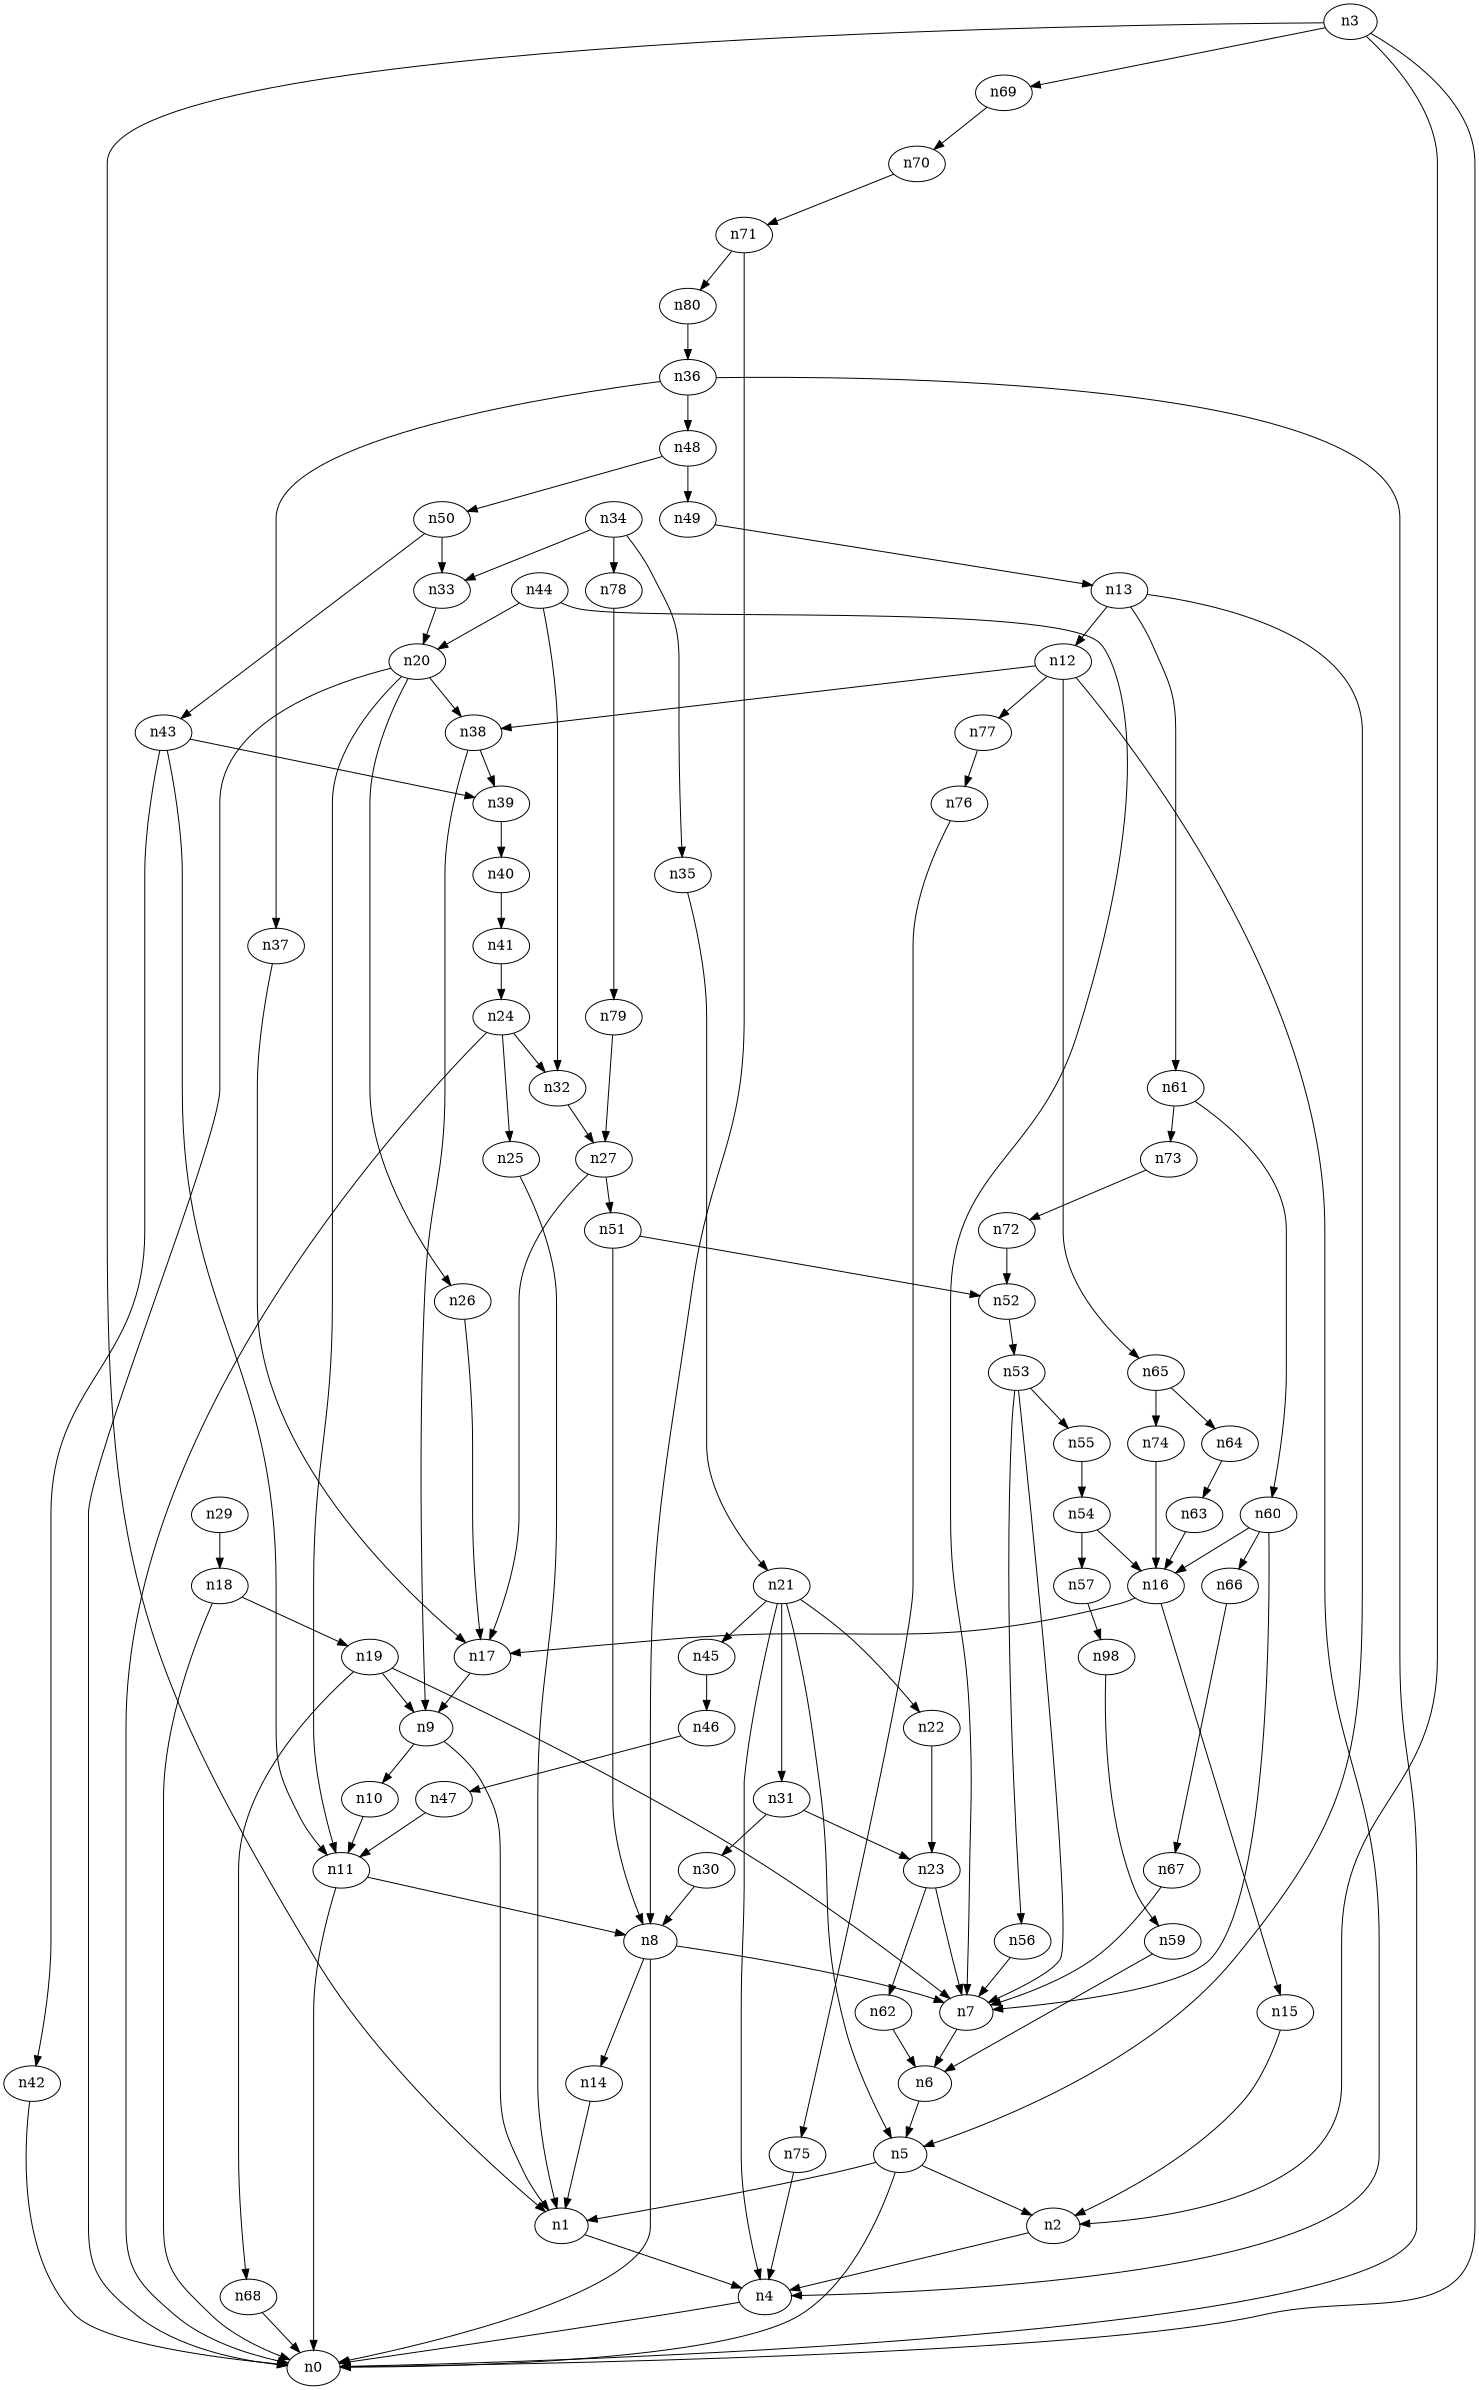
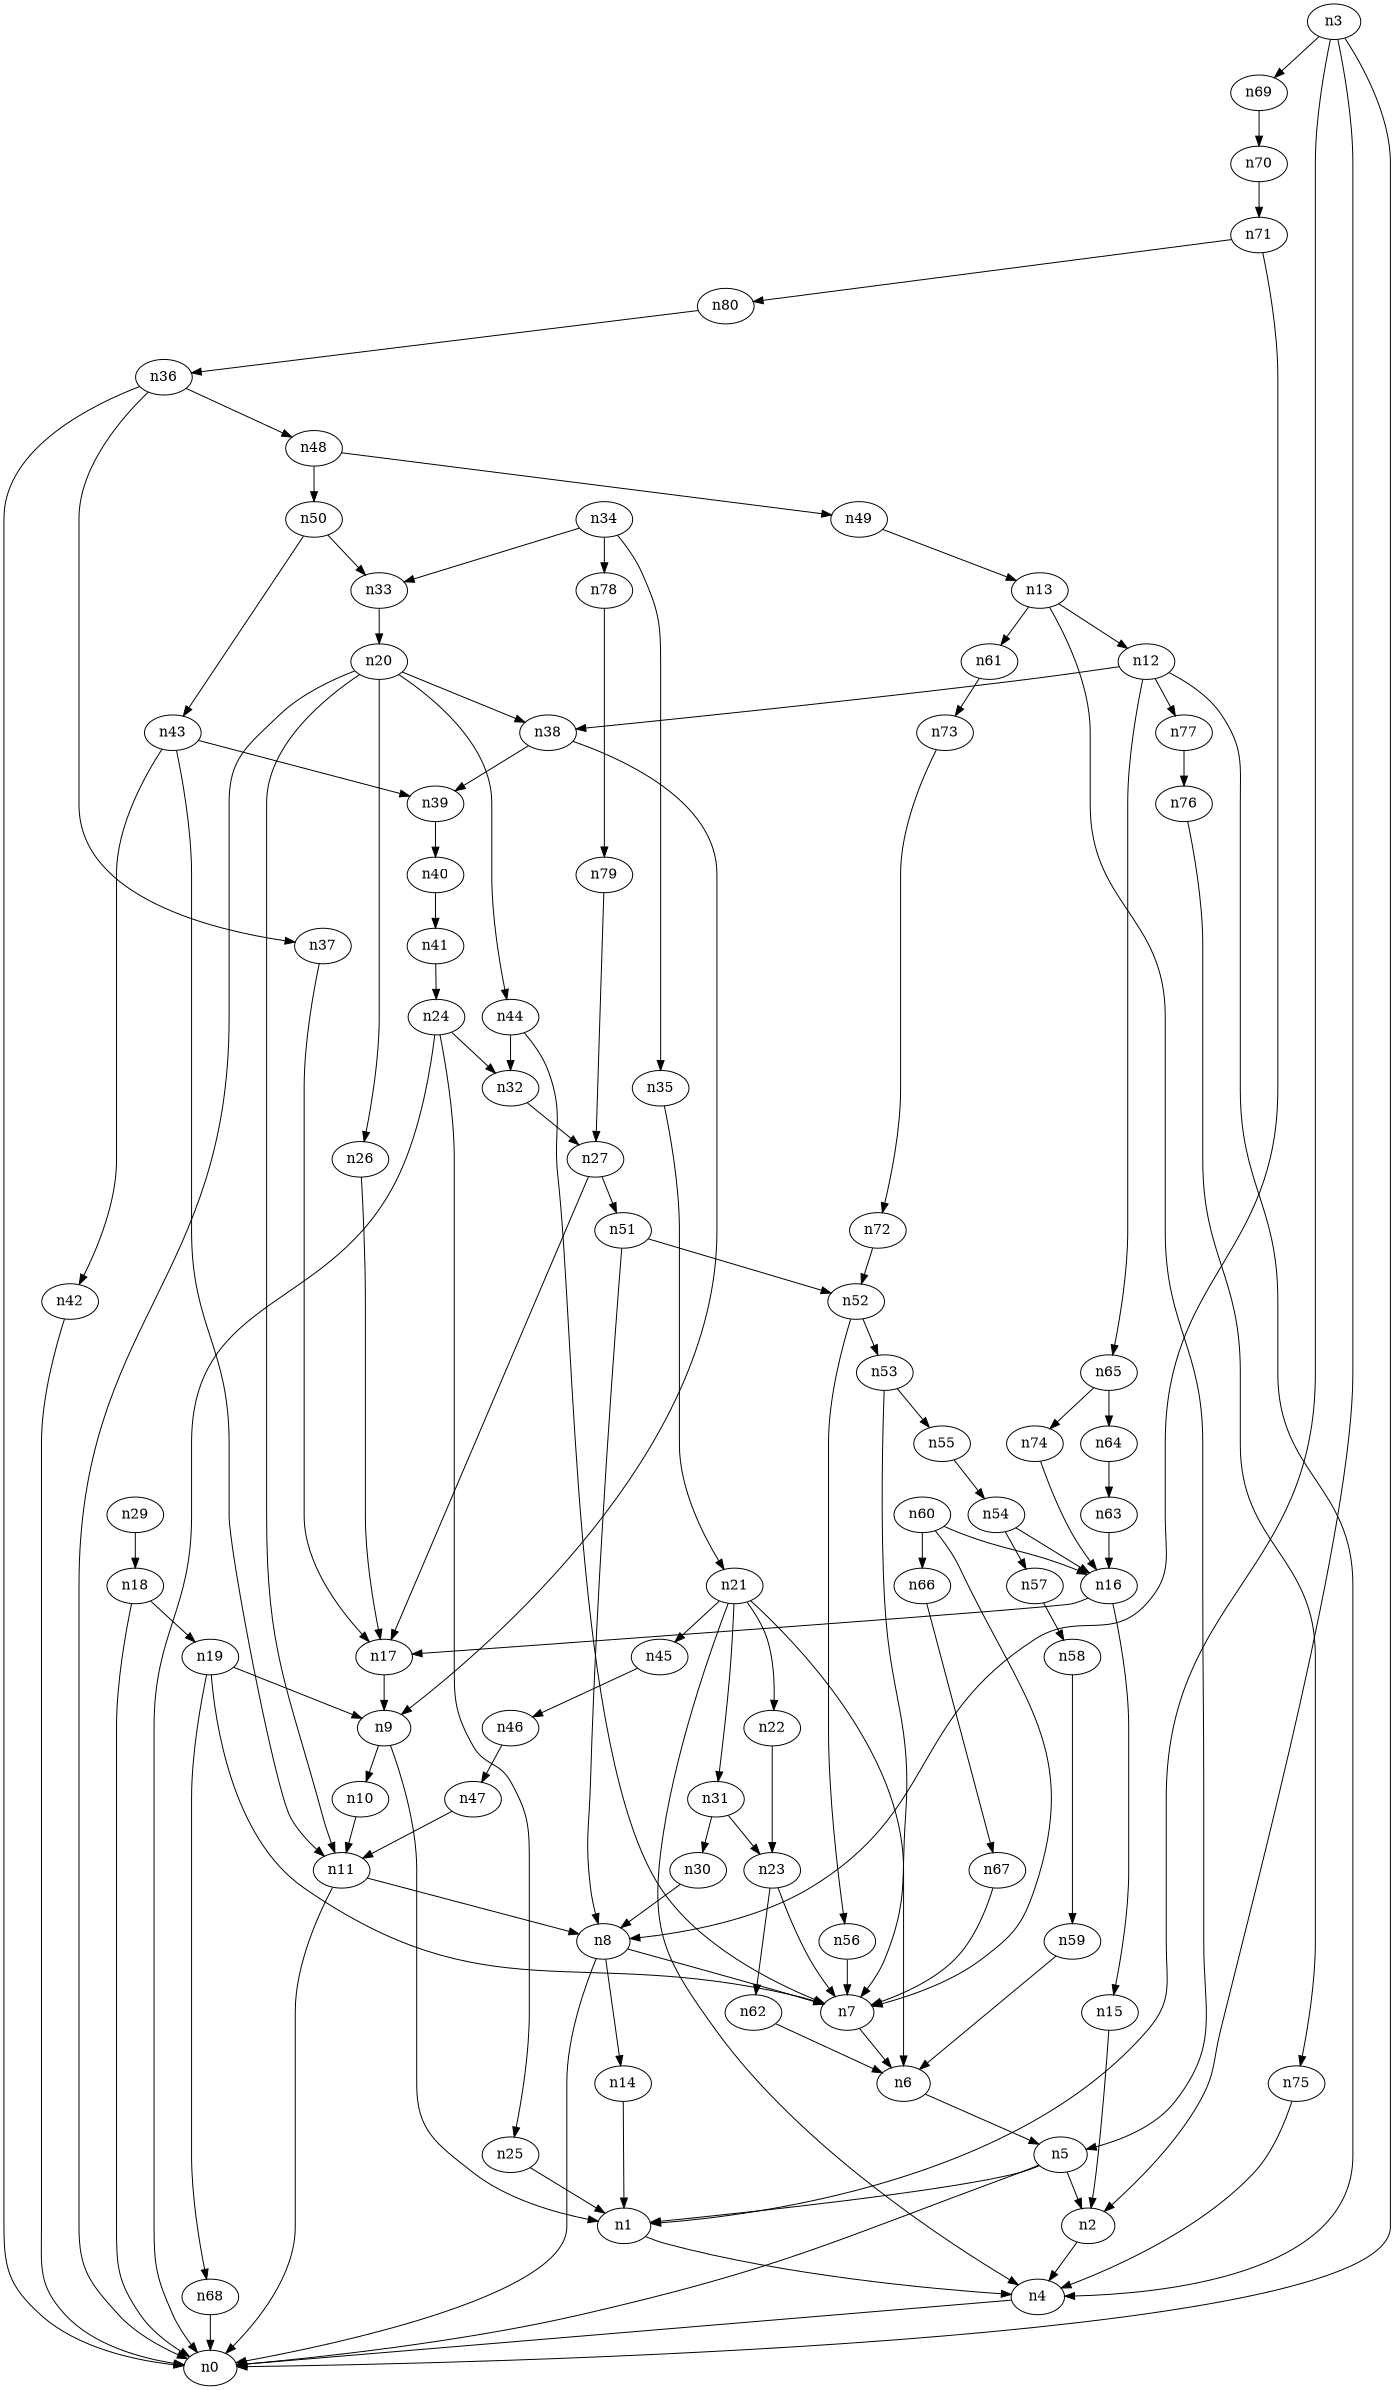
edge "n44" -> "n20": reversed
edge "n61" -> "n60": removed
edge "n53" -> "n56": now "n52" -> "n56"
node "n98": label "n98" -> "n58"
edge "n21" -> "n5": now "n21" -> "n6"
